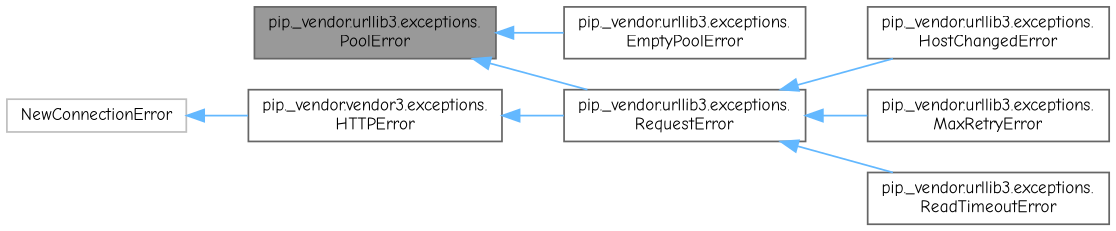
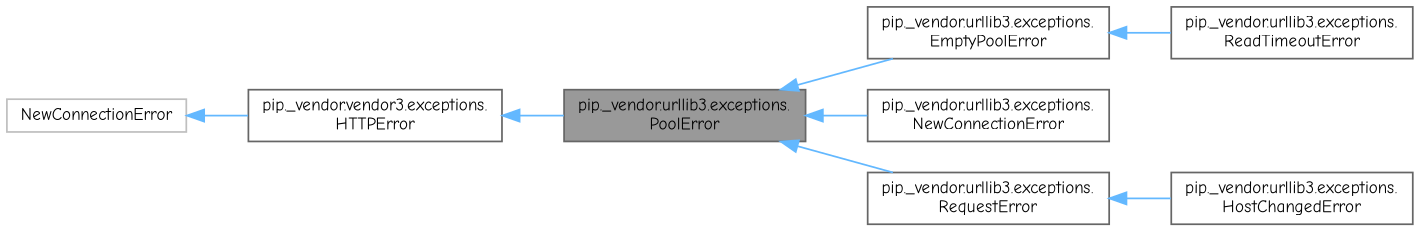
edge "pip._vendor.urllib3.exceptions. RequestError" -> "pip._vendor.vendor3.exceptions. HTTPError": now "pip._vendor.urllib3.exceptions. PoolError" -> "pip._vendor.vendor3.exceptions. HTTPError"
node "pip._vendor.urllib3.exceptions. MaxRetryError": removed
node "pip._vendor.urllib3.exceptions. NewConnectionError": added
edge "pip._vendor.urllib3.exceptions. ReadTimeoutError" -> "pip._vendor.urllib3.exceptions. RequestError": now "pip._vendor.urllib3.exceptions. ReadTimeoutError" -> "pip._vendor.urllib3.exceptions. EmptyPoolError"
